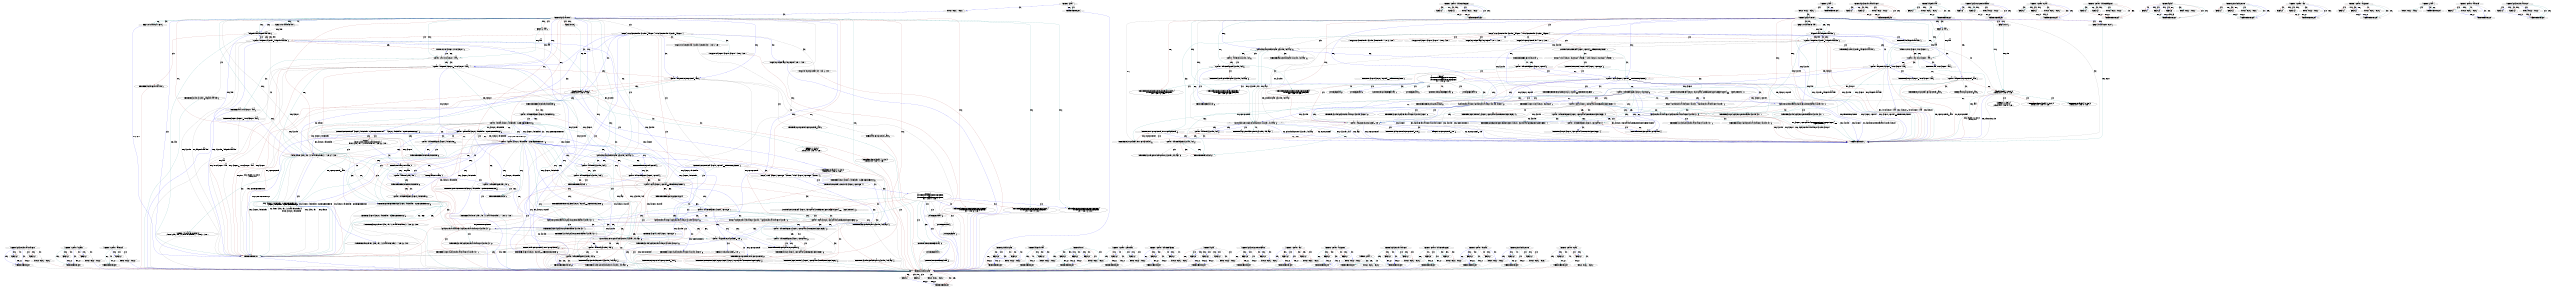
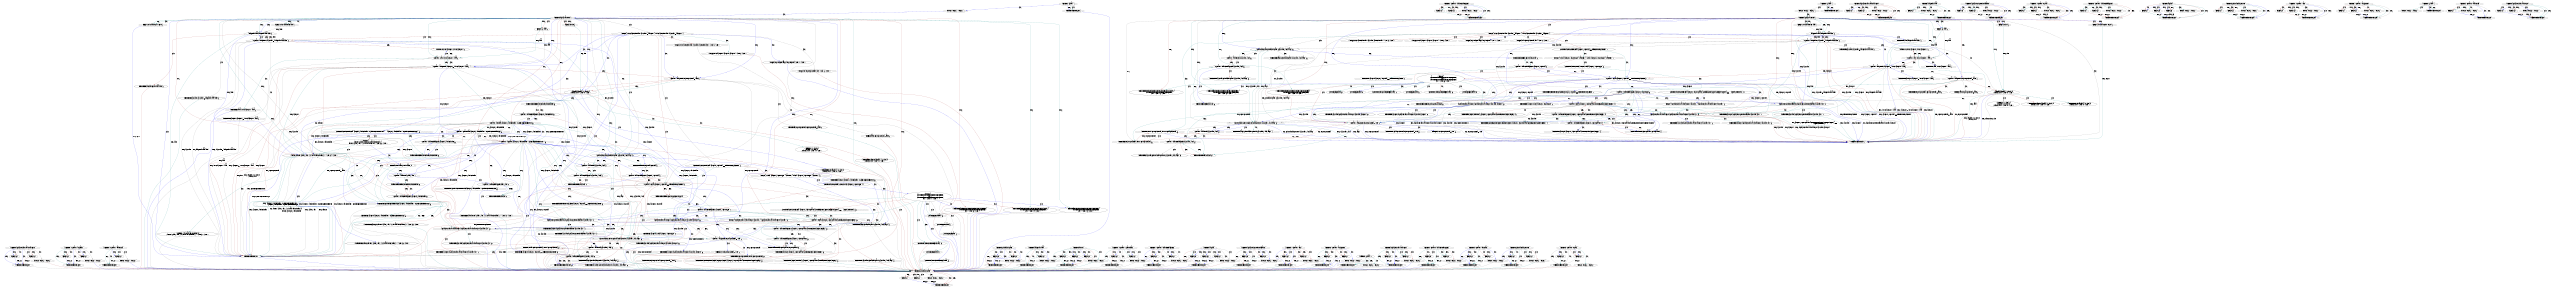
node "(LITERAL,false,return false;)": removed
edge "(<operator>.indirectFieldAccess,hdev->dev)" -> "(FIELD_IDENTIFIER,dev,dev)": label "AST: " -> "INDEX: "
edge "(FIELD_IDENTIFIER,dev,dev)" -> "(<operator>.indirectFieldAccess,hdev->dev)": removed, label "CFG:"
